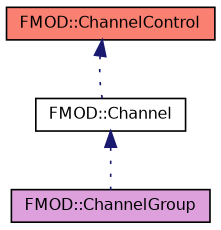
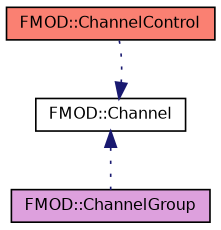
edge "FMOD::Channel" -> "FMOD::ChannelControl": reversed
